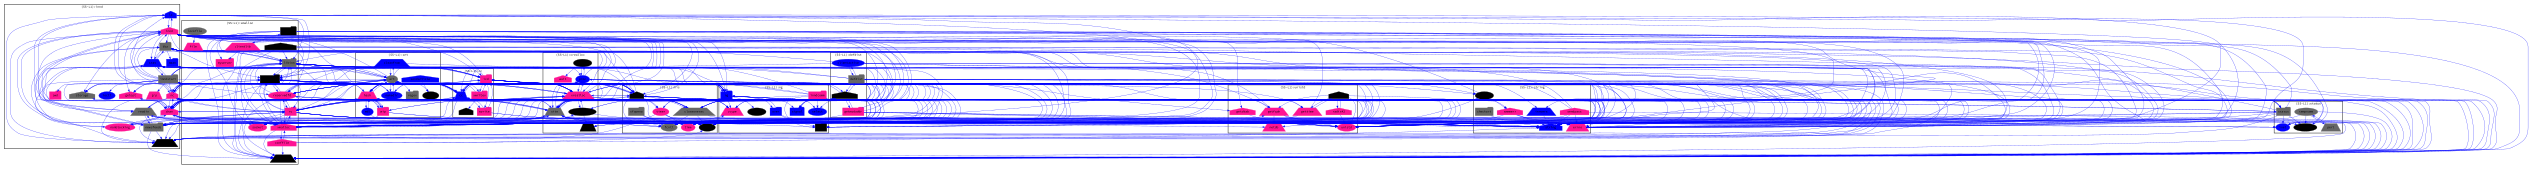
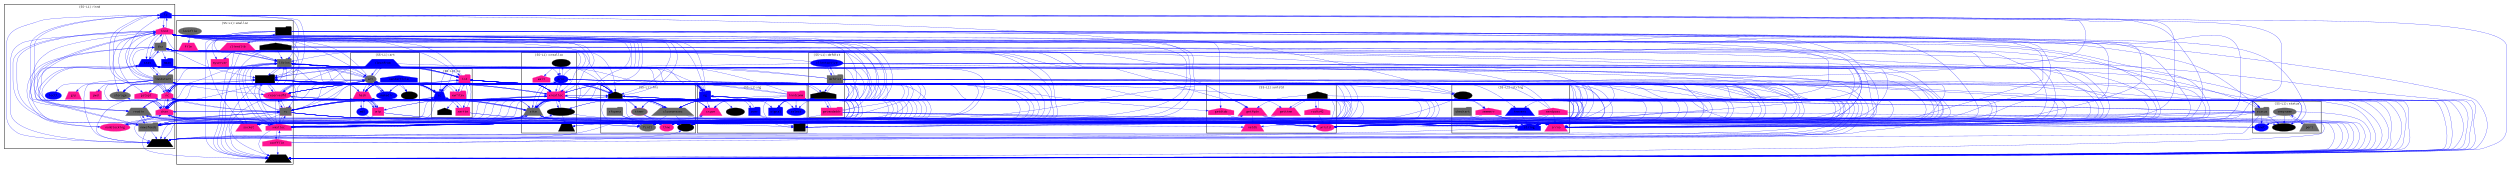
edge "gettime" -> "innd": removed
node "storage": shape house -> ellipse
node "regex": removed
node "xrealloc": shape trapezium -> folder
edge "chan" -> "gettime": removed
node "rc": fillcolor deeppink -> gray40
node "timer": fillcolor deeppink -> gray40
edge "inndcomm" -> "xmalloc": added
edge "fcntl" -> "site": reversed
node "socket": shape ellipse -> trapezium
